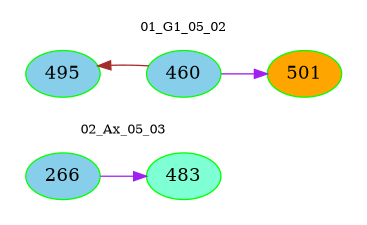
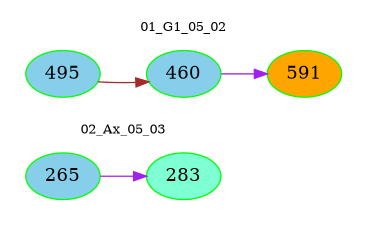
edge "460" -> "495": reversed
node "501": label "501" -> "591"
node "266": label "266" -> "265"
node "483": label "483" -> "283"
